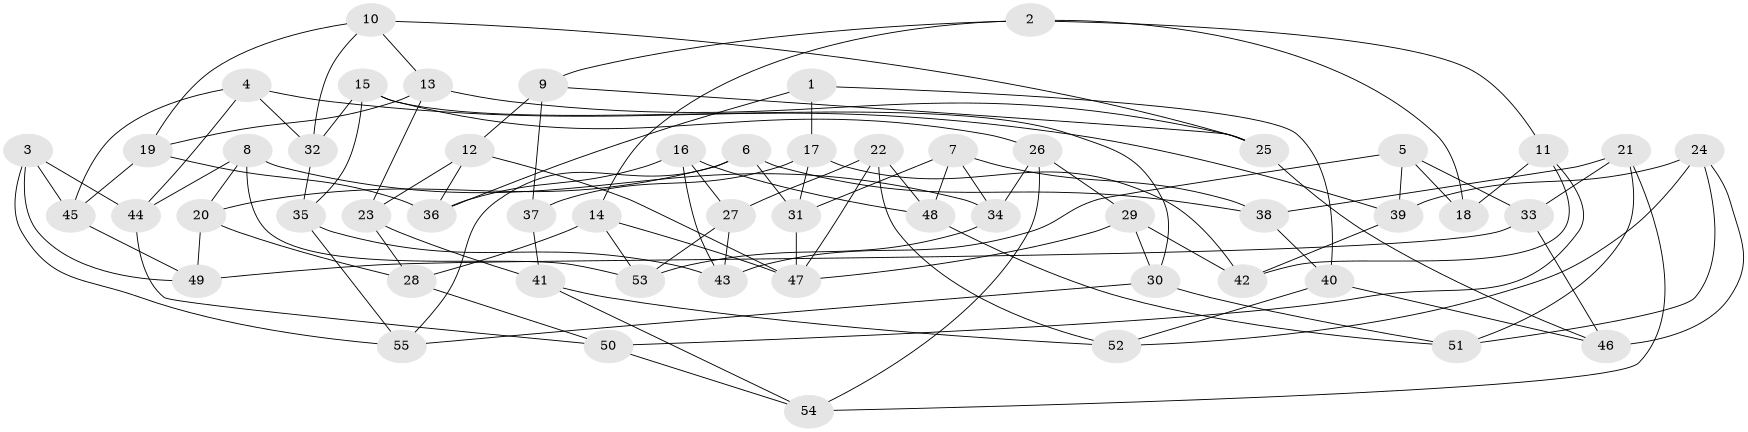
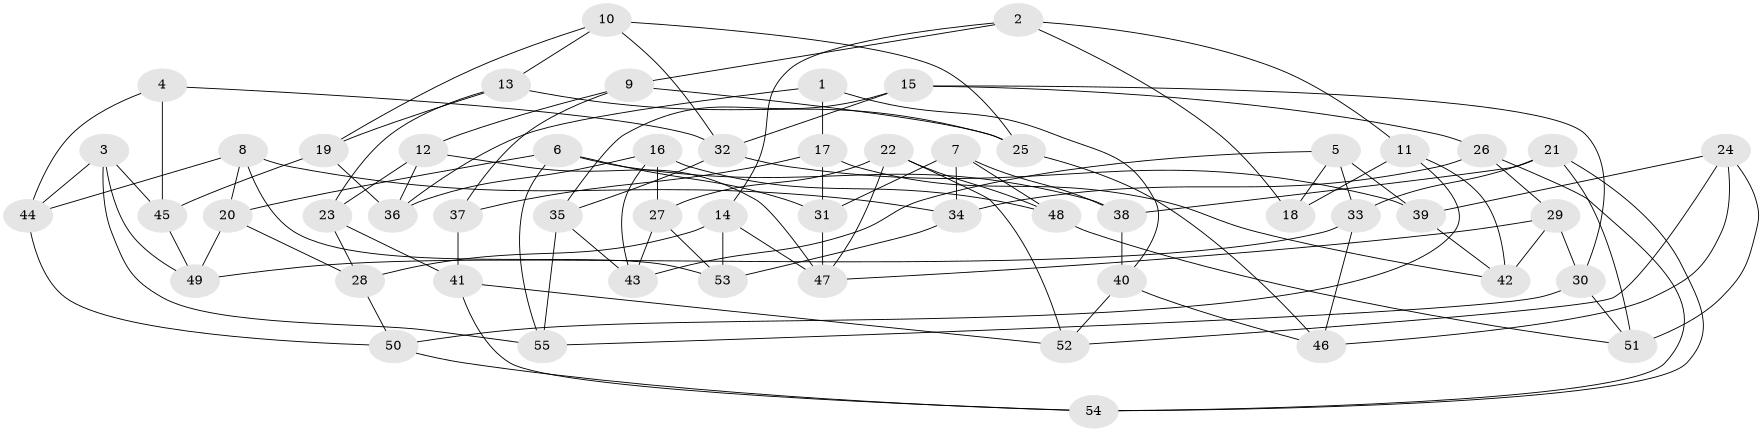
edge "4" -- "39": now "32" -- "39"
